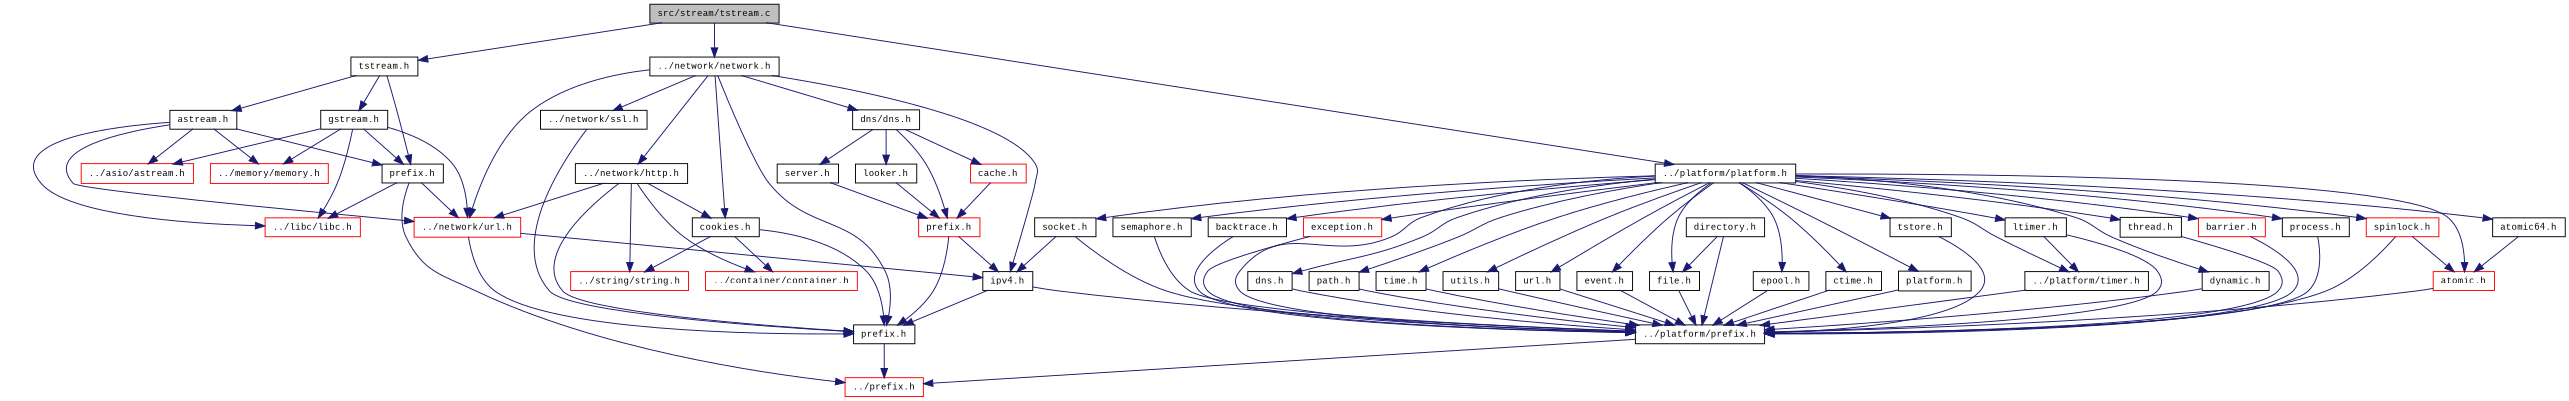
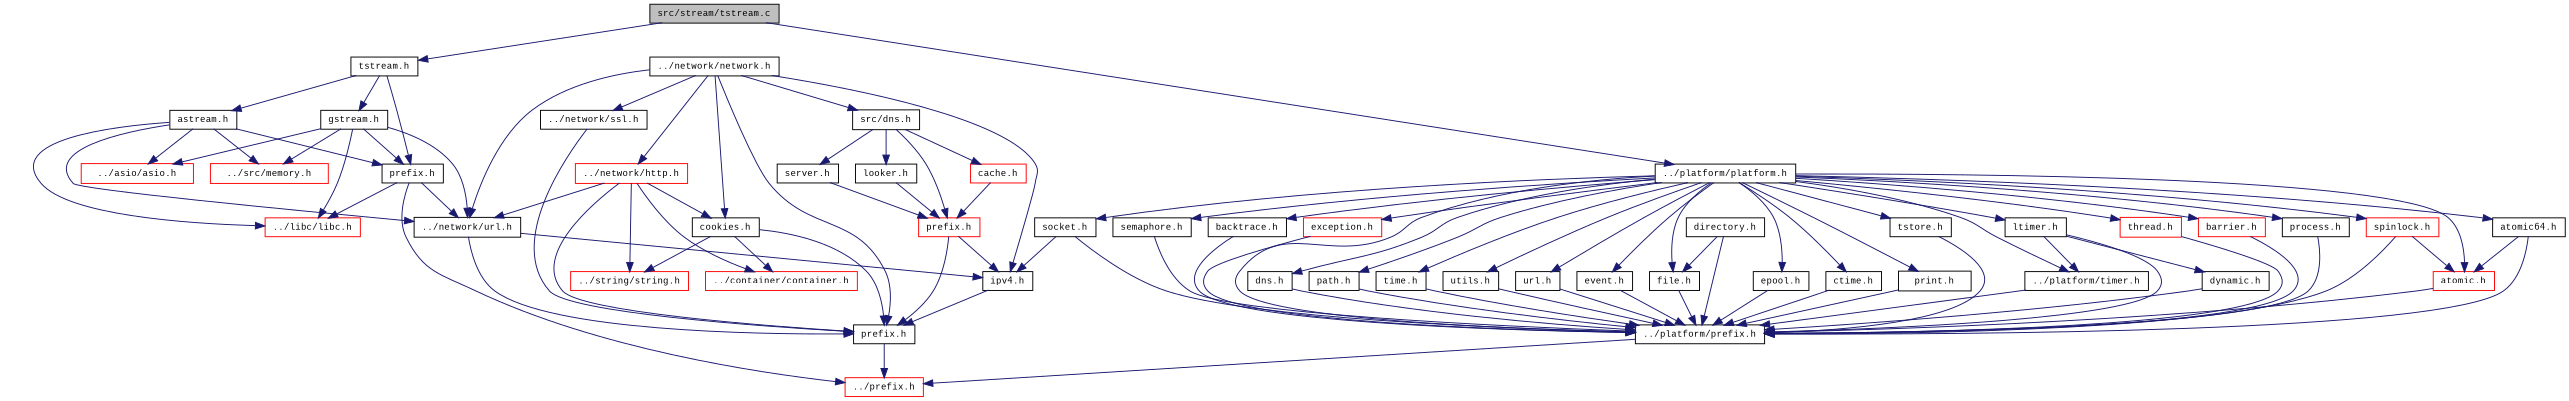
edge "src/stream/tstream.c" -> "../network/network.h": removed
node "dns/dns.h": label "dns/dns.h" -> "src/dns.h"
node "../asio/astream.h": label "../asio/astream.h" -> "../asio/asio.h"
node "../memory/memory.h": label "../memory/memory.h" -> "../src/memory.h"
node "../network/http.h": color black -> red
edge "../platform/platform.h" -> "dynamic.h": now "ltimer.h" -> "dynamic.h"
node "../network/url.h": color red -> black
node "thread.h": color black -> red
node "platform.h": label "platform.h" -> "print.h"
edge "ipv4.h" -> "../platform/prefix.h": now "atomic64.h" -> "../platform/prefix.h"
